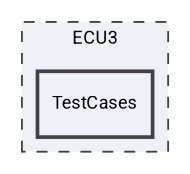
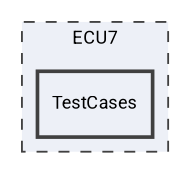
cluster "ECU3": label "ECU3" -> "ECU7"
